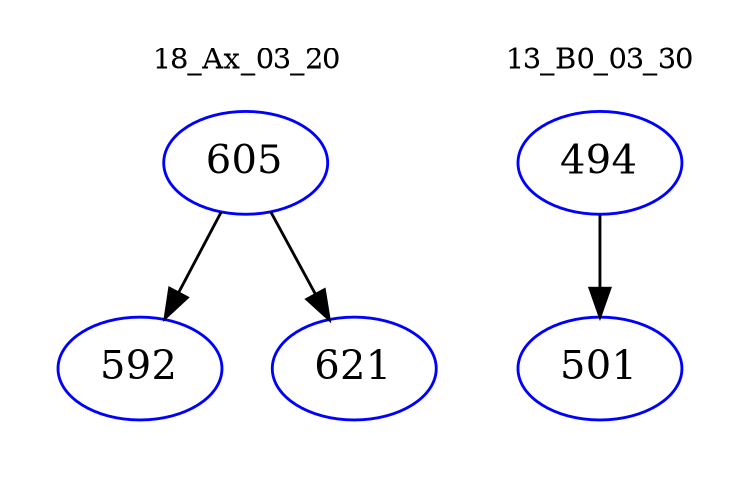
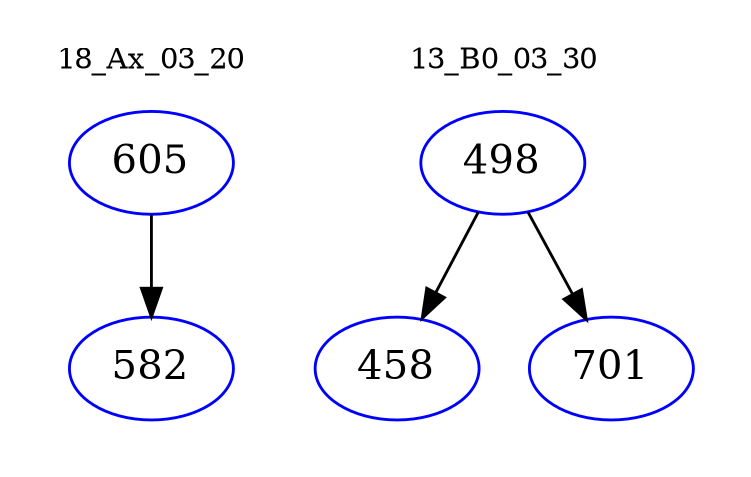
node "494": label "494" -> "498"
node "592": label "592" -> "582"
node "621": removed
node "458": added
node "501": label "501" -> "701"
